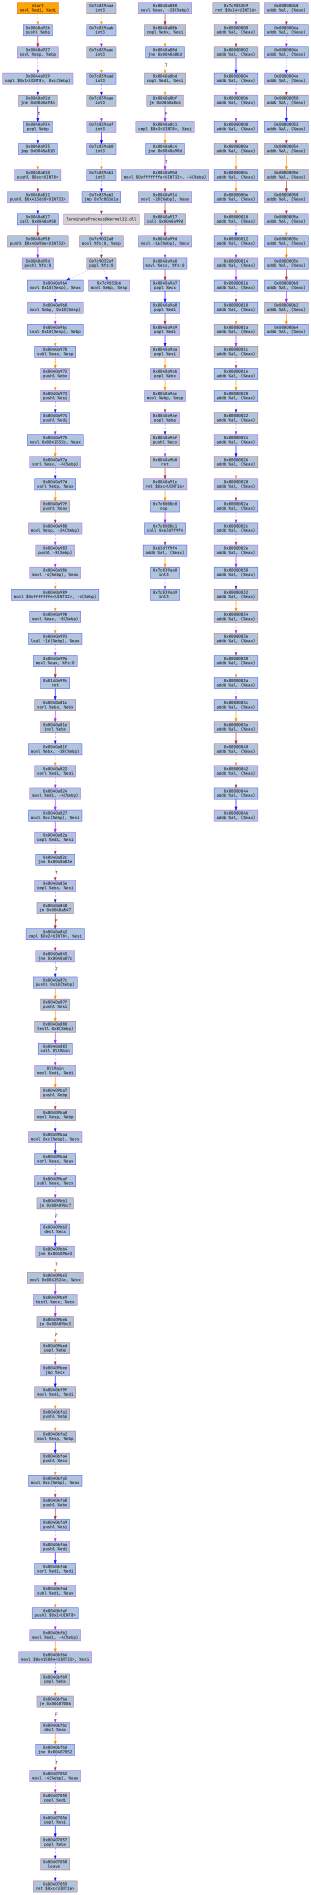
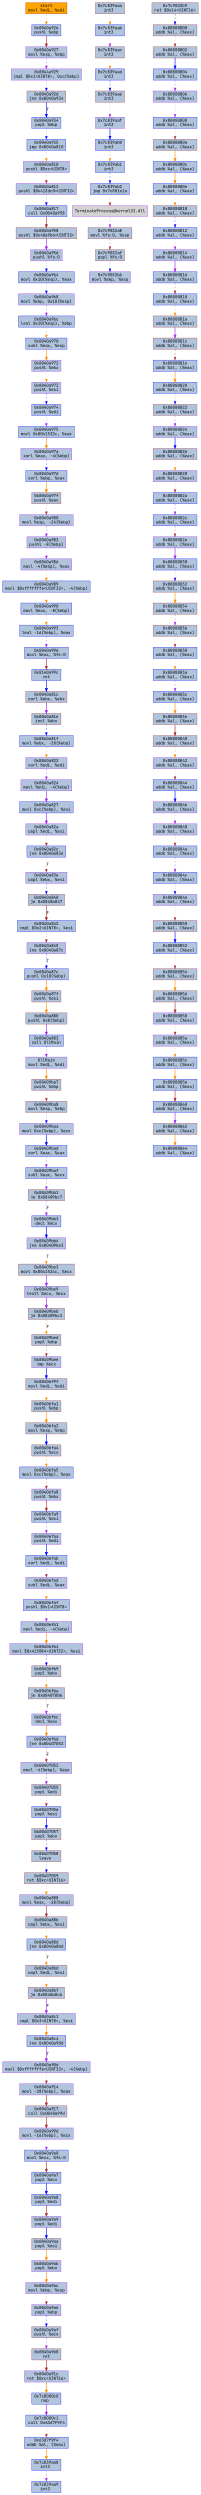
edge "0x7c9032b9 ret $0x14<UINT16>" -> "0x00000000 addb %al, (%eax)": color purple -> blue
edge "0x7c9032af popl %fs:0" -> "0x0040a964 movl 0x10(%esp), %eax": now "0x0040a95d pushl %fs:0" -> "0x0040a964 movl 0x10(%esp), %eax"
edge "0x00000046 addb %al, (%eax)" -> "0x00000048 addb %al, (%eax)": added
node "0x0040a880 testl 0x8(%ebp)": label "0x0040a880 testl 0x8(%ebp)" -> "0x0040a880 pushl 0x8(%ebp)"
edge "0x00406fa1 pushl %ebp" -> "0x00406fa2 movl %esp, %ebp": style dotted -> bold
edge "0x00406fba je 0x00407006" -> "0x00406fbc decl %eax": label "F" -> "T"
edge "0x00406fbd jne 0x00407052" -> "0x00407052 movl -4(%ebp), %eax": label "T" -> "F"
edge "0x00407059 ret $0xc<UINT16>" -> "0x0040a888 movl %eax, -28(%ebp)": added
